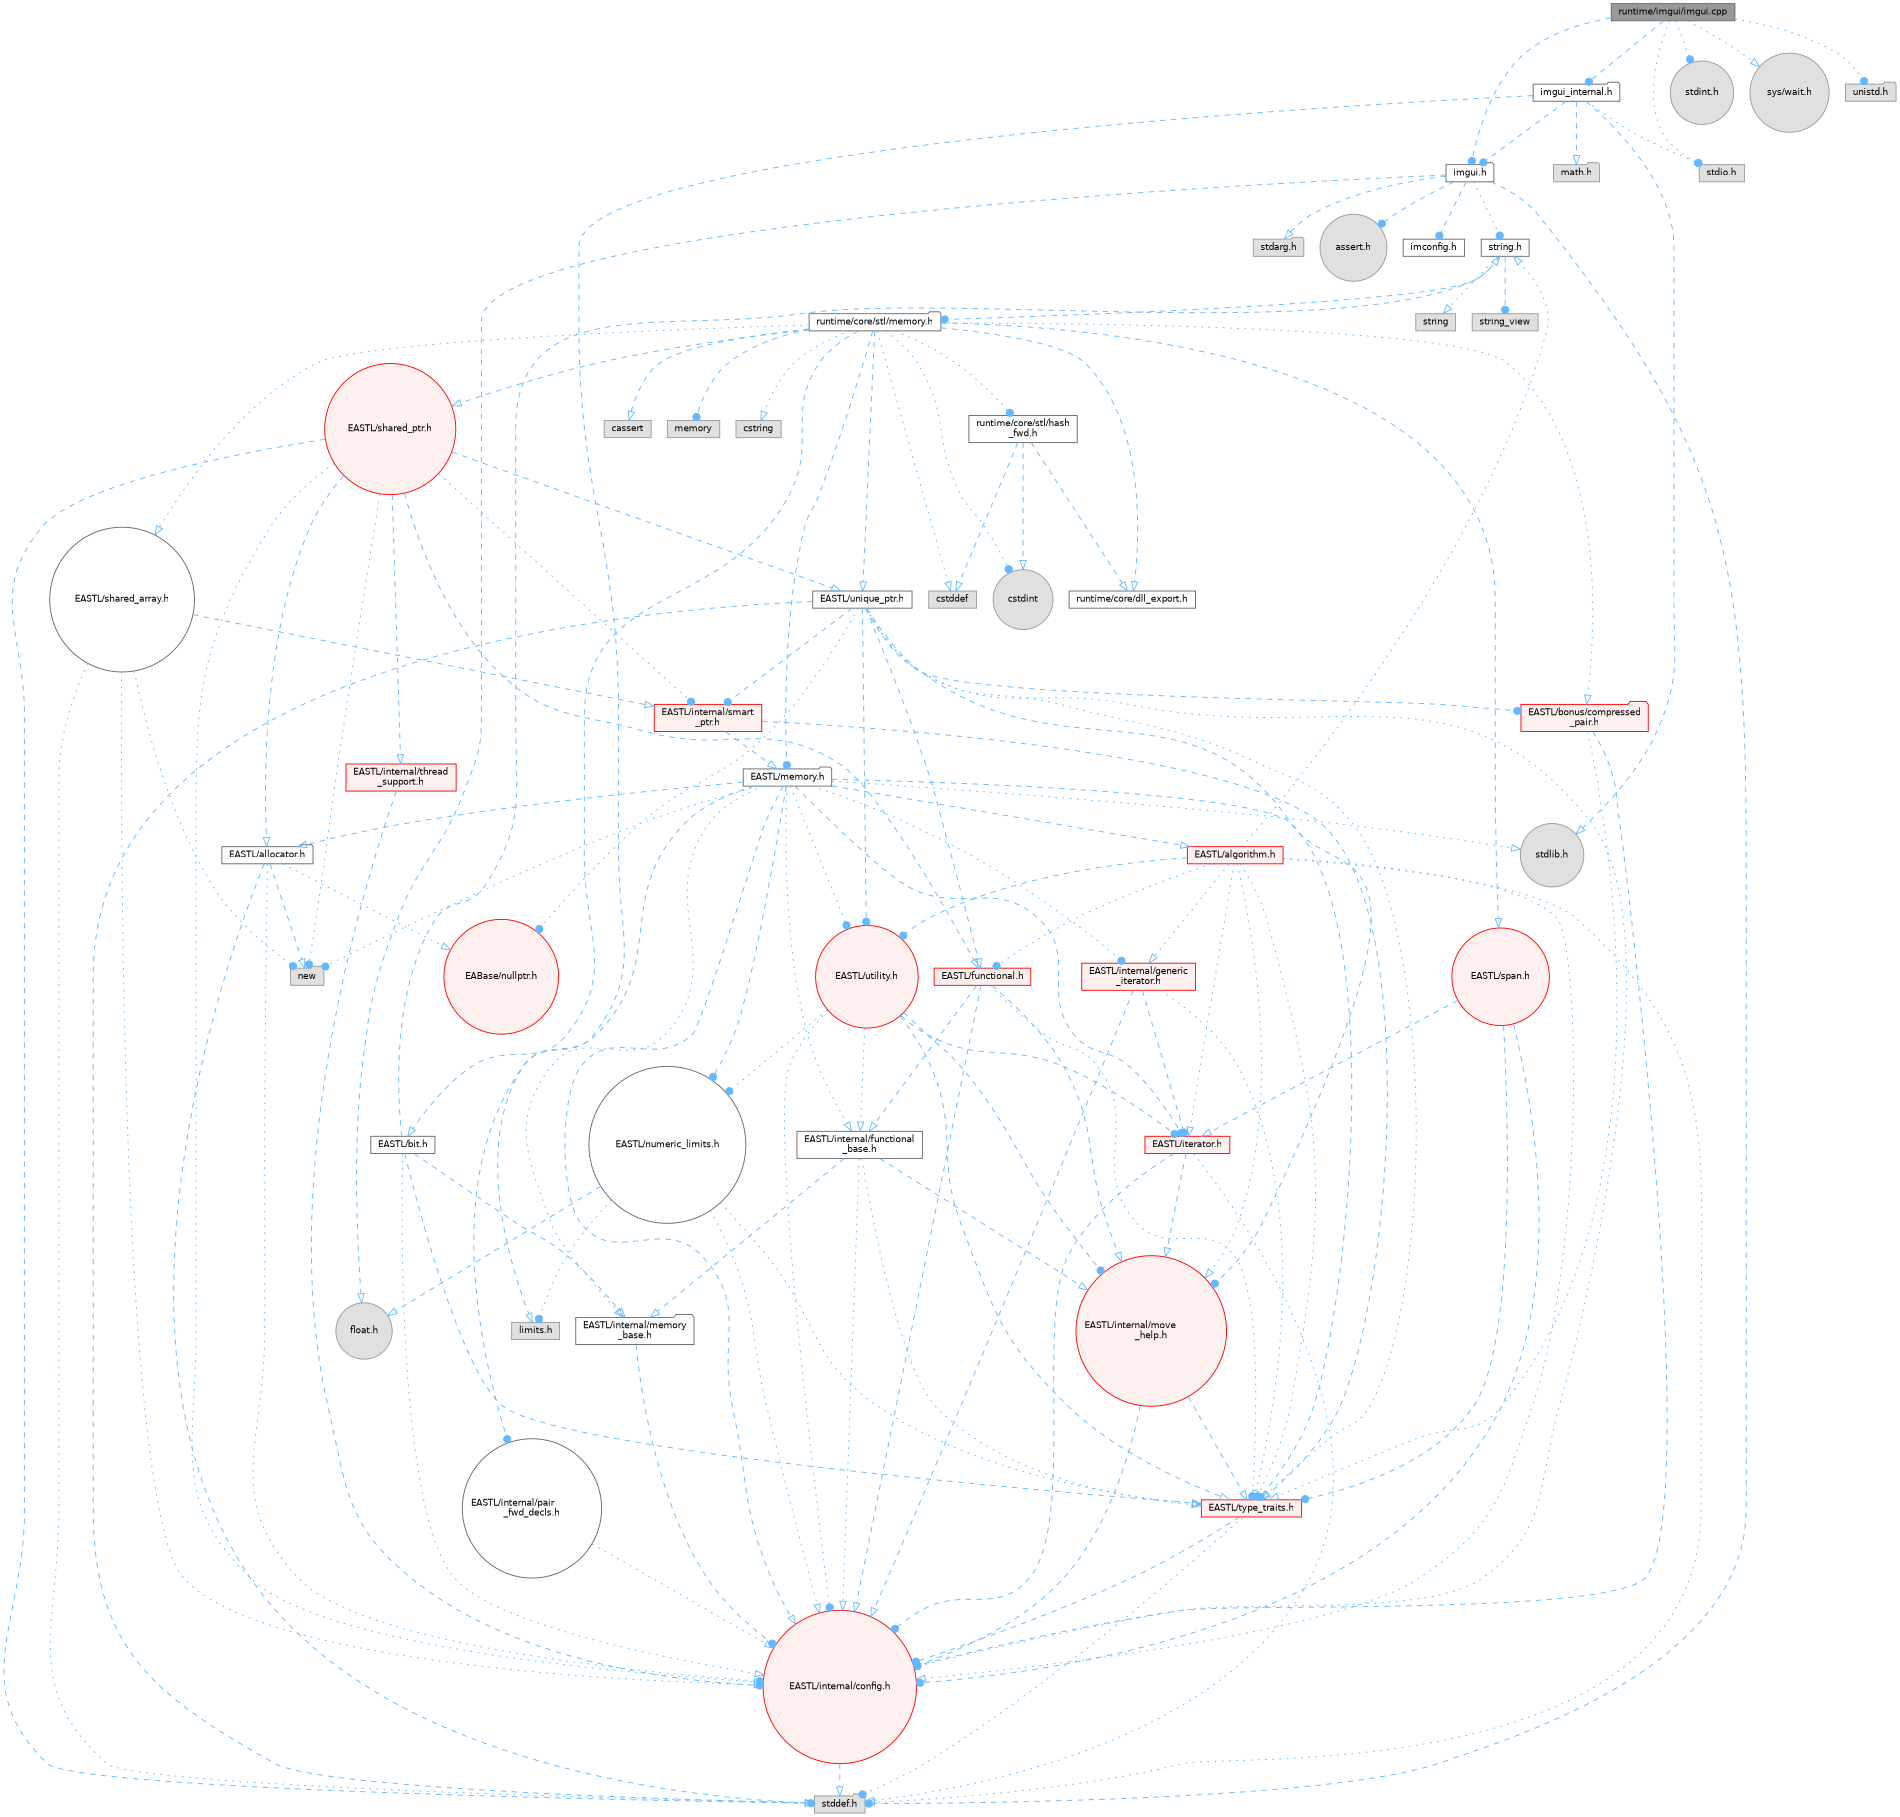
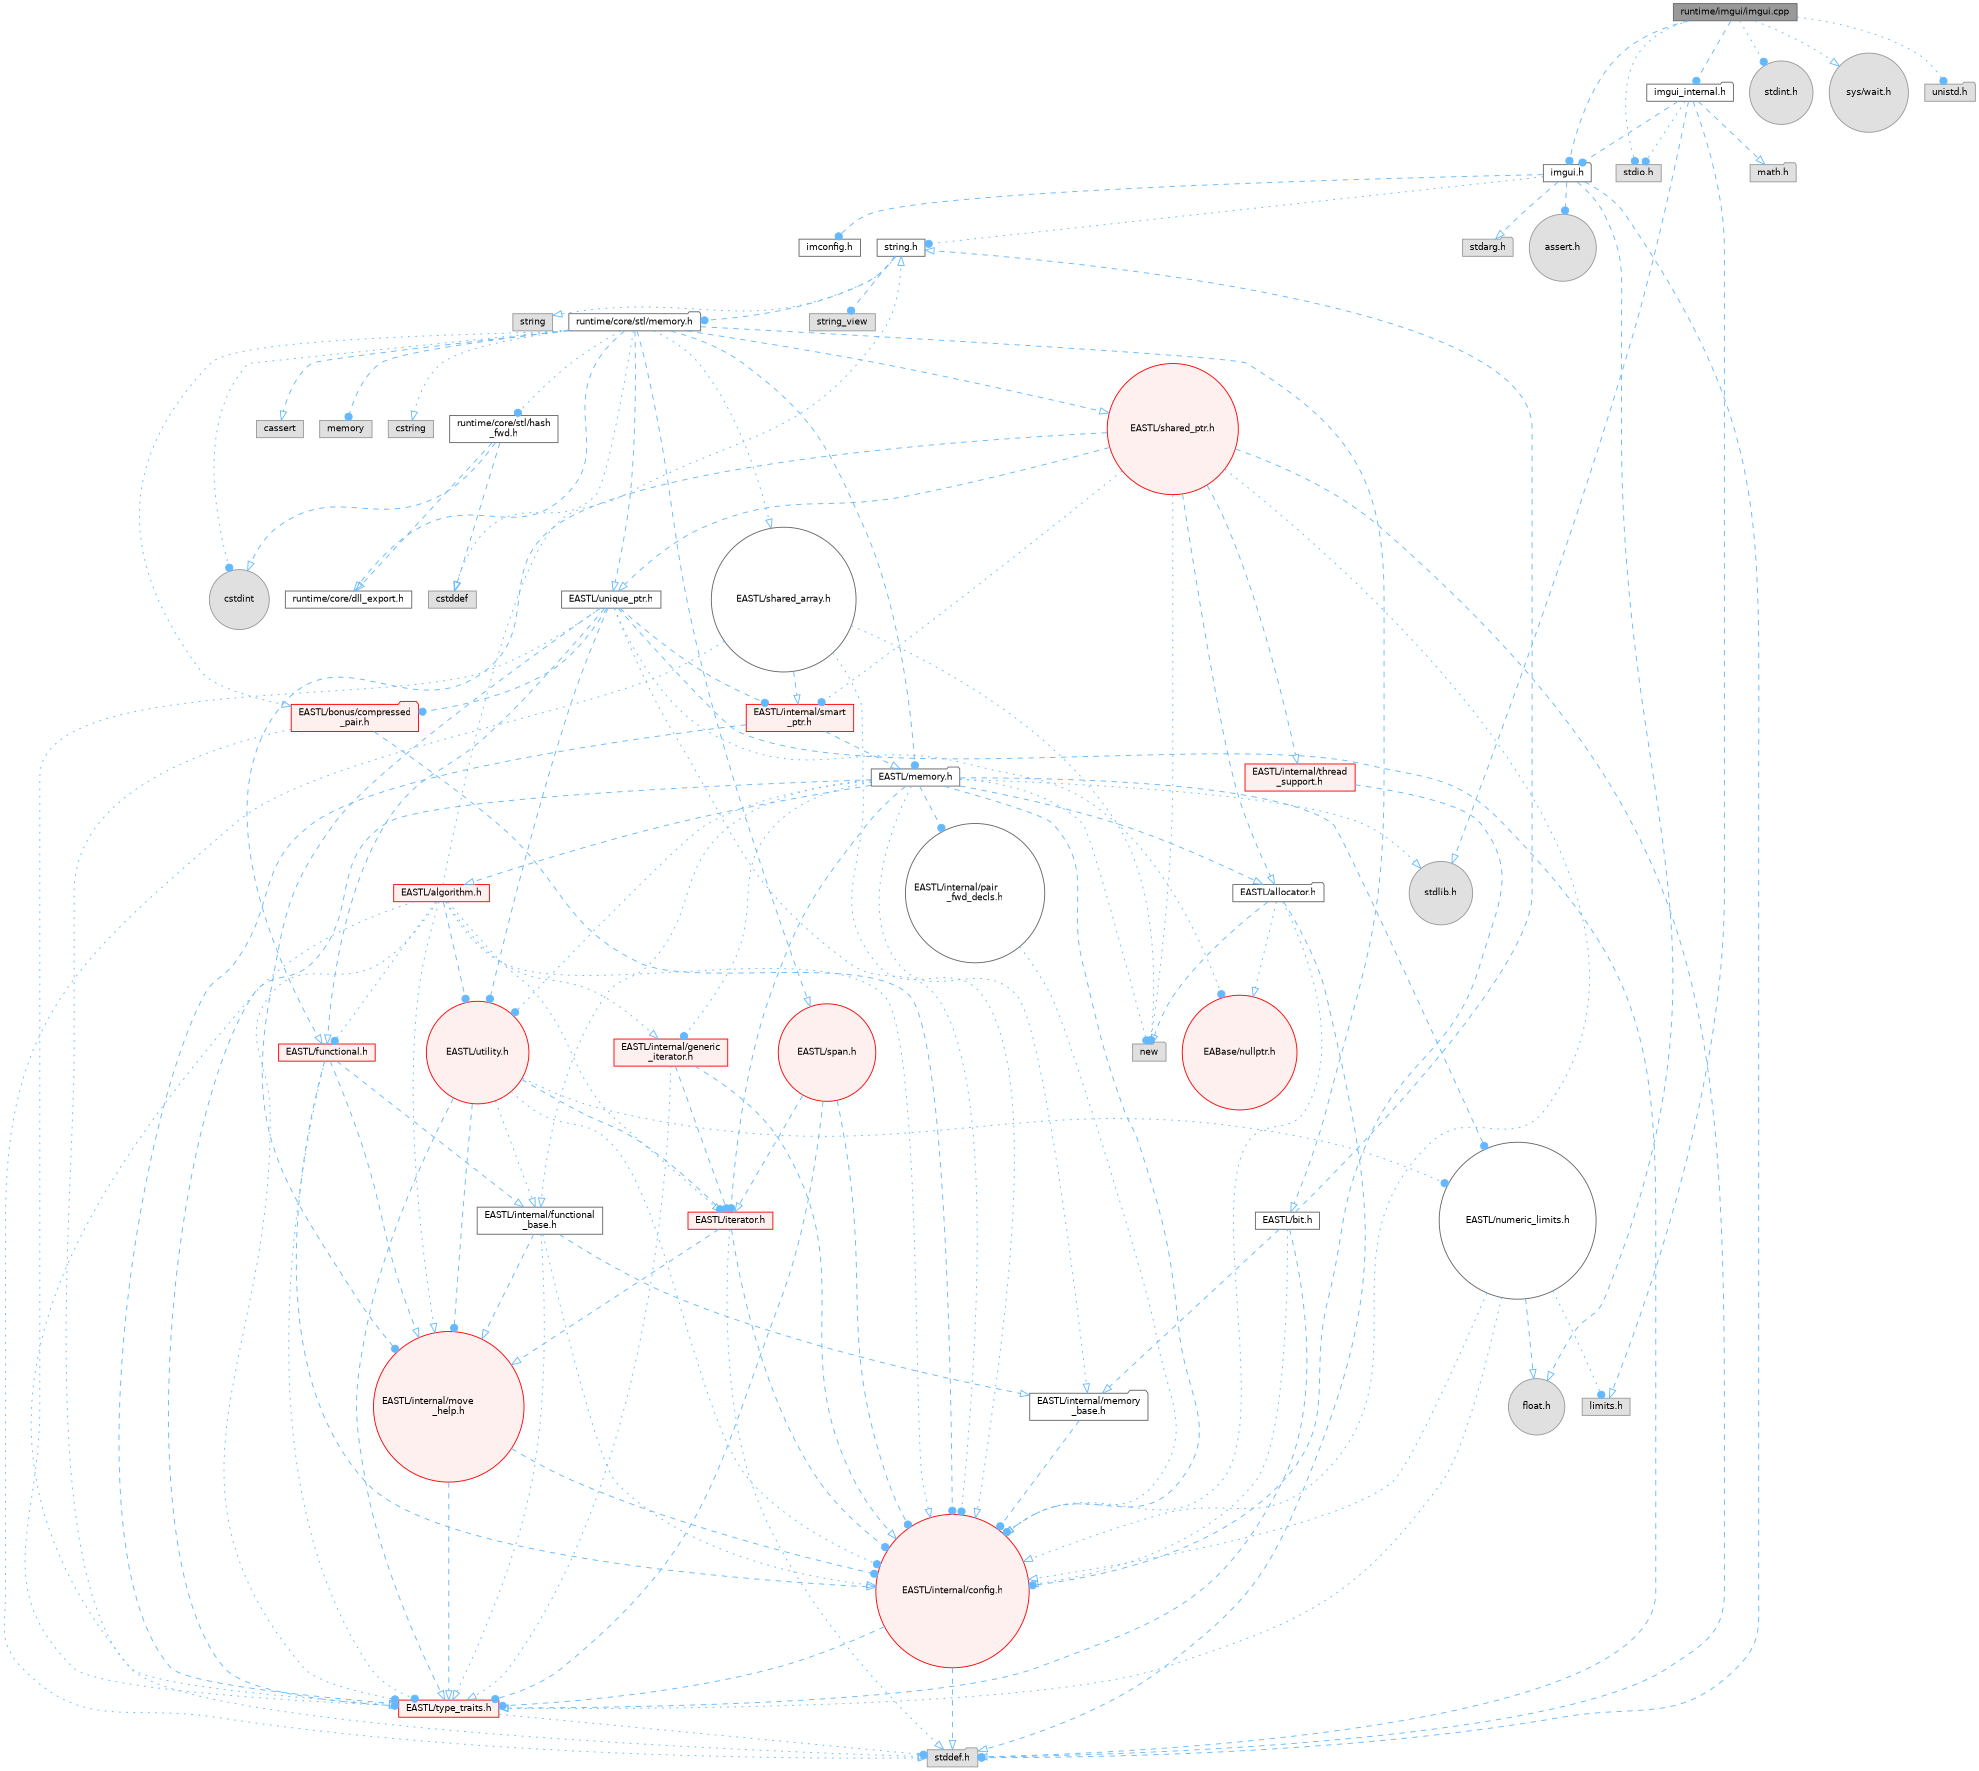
edge "EASTL/type_traits.h" -> "EASTL/internal/config.h": reversed
